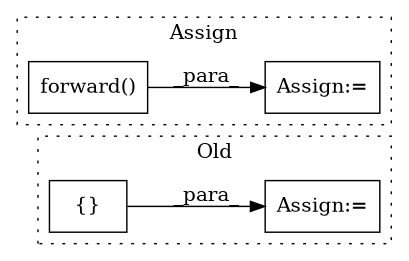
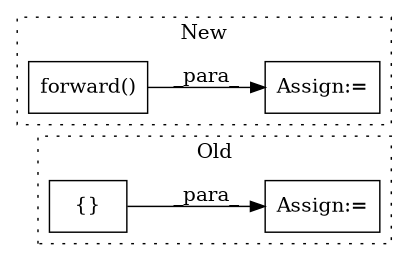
cluster "Assign": label "Assign" -> "New"
